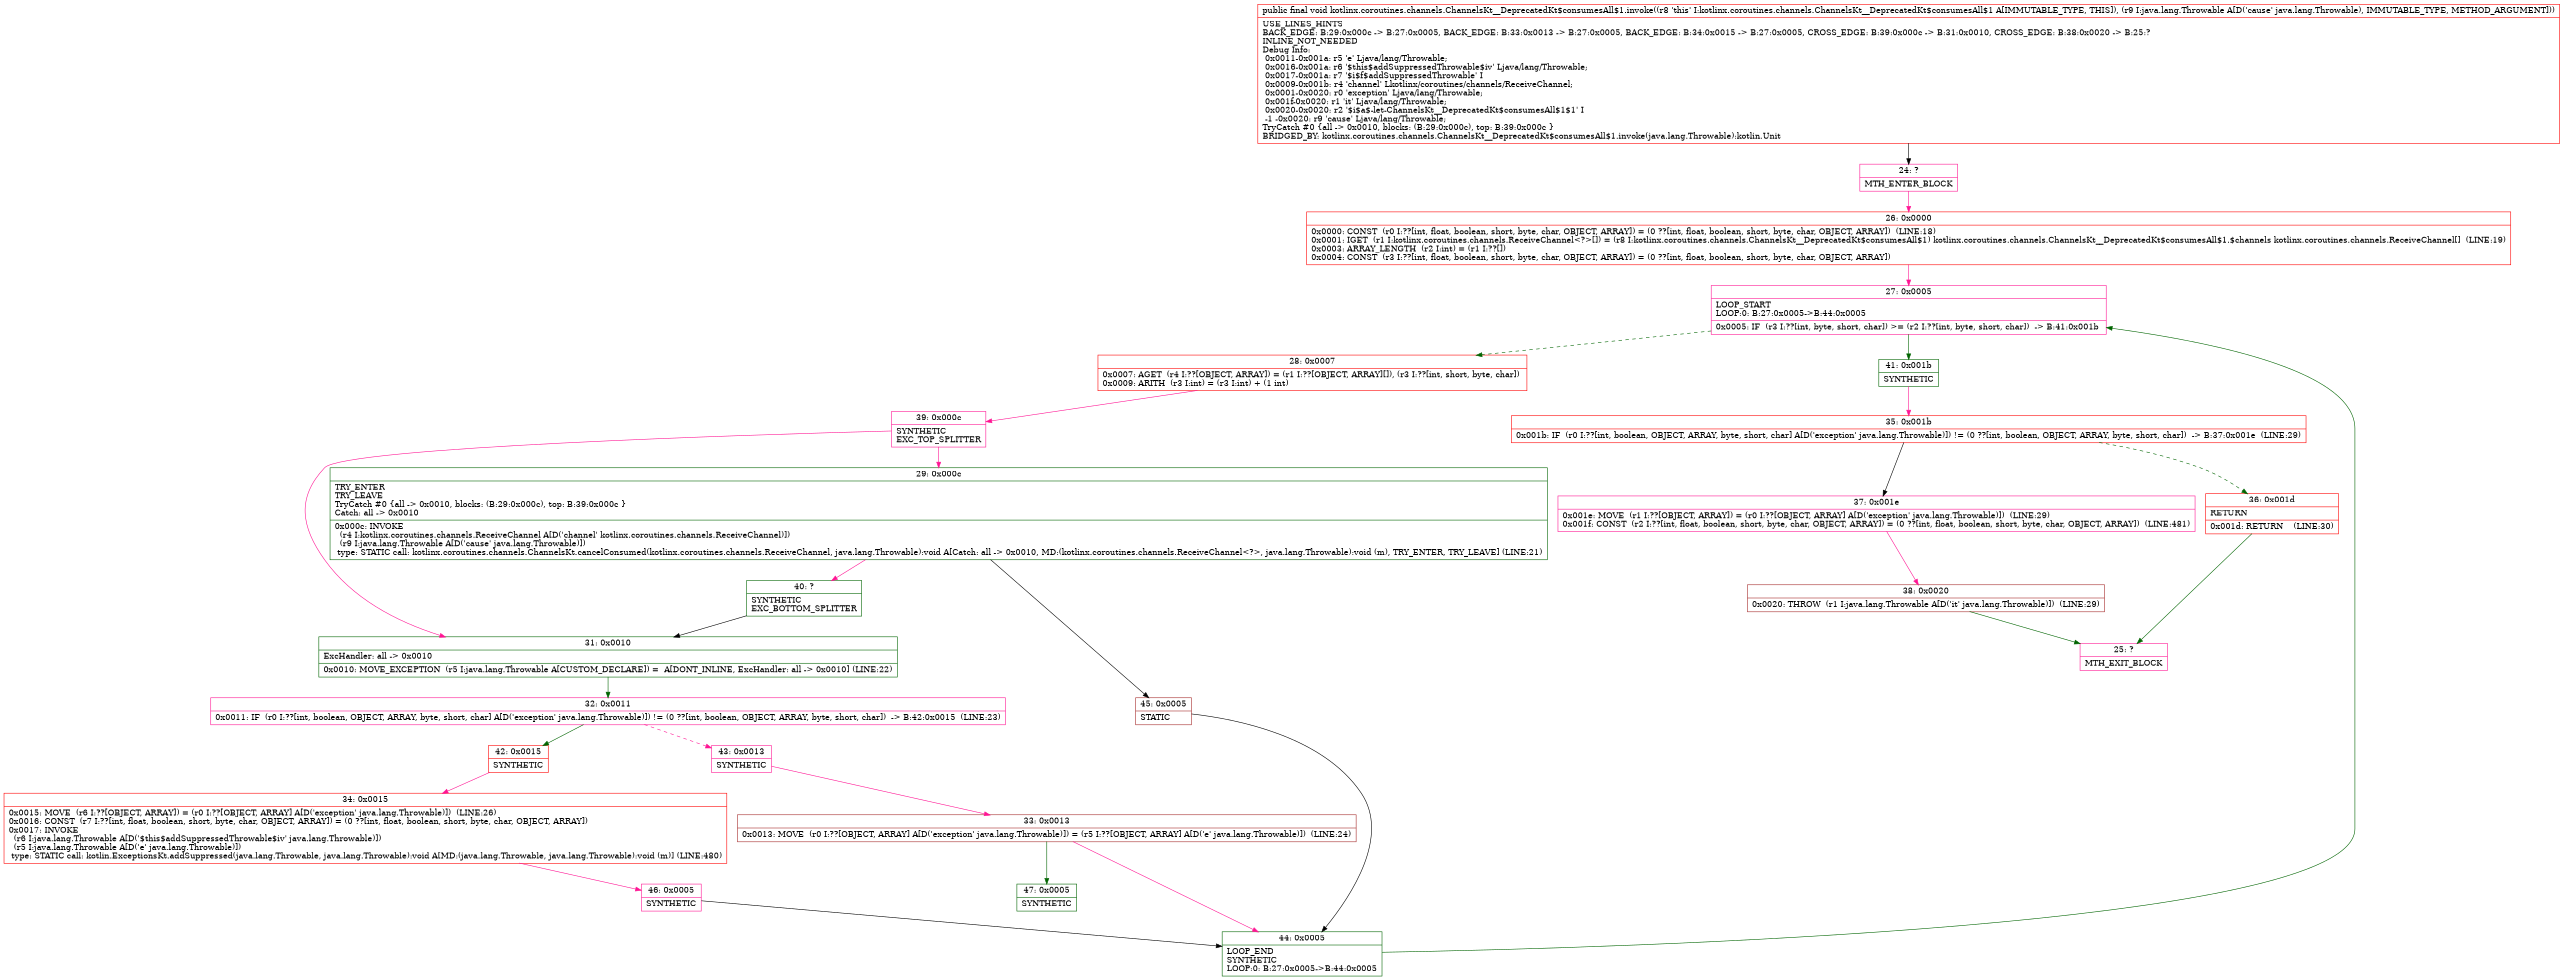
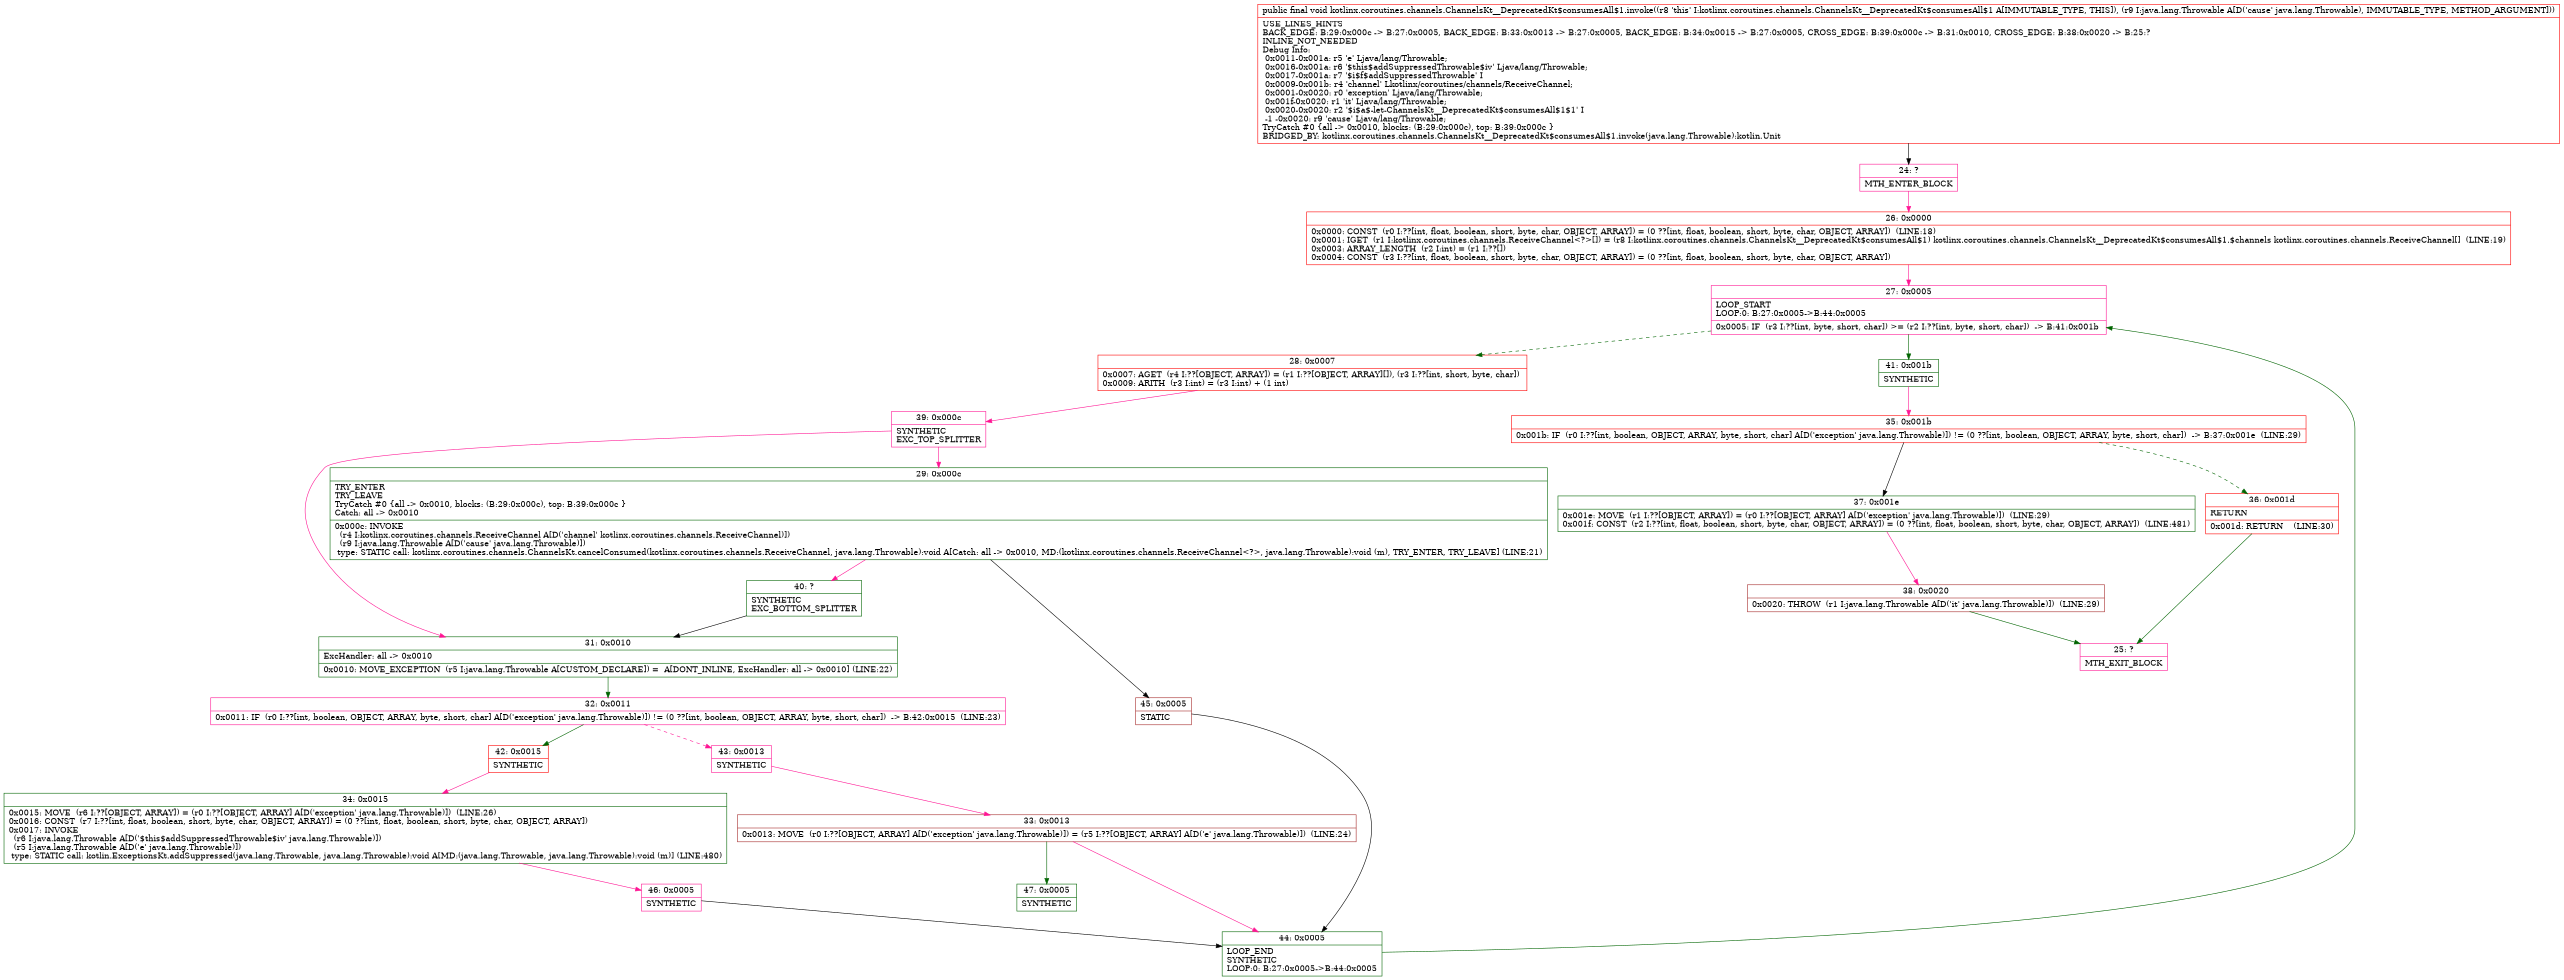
node "37: 0x001e": color deeppink -> darkgreen
node "34: 0x0015": color red -> darkgreen
